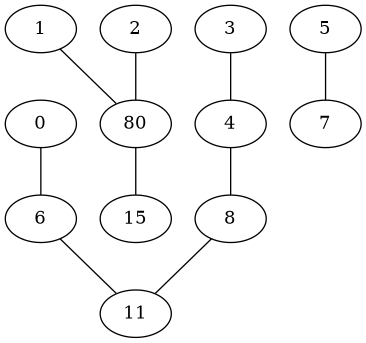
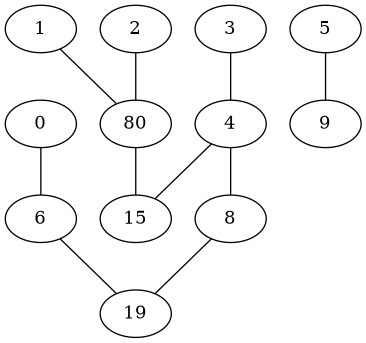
node "7": label "7" -> "9"
edge "4" -- "15": added
node "11": label "11" -> "19"
